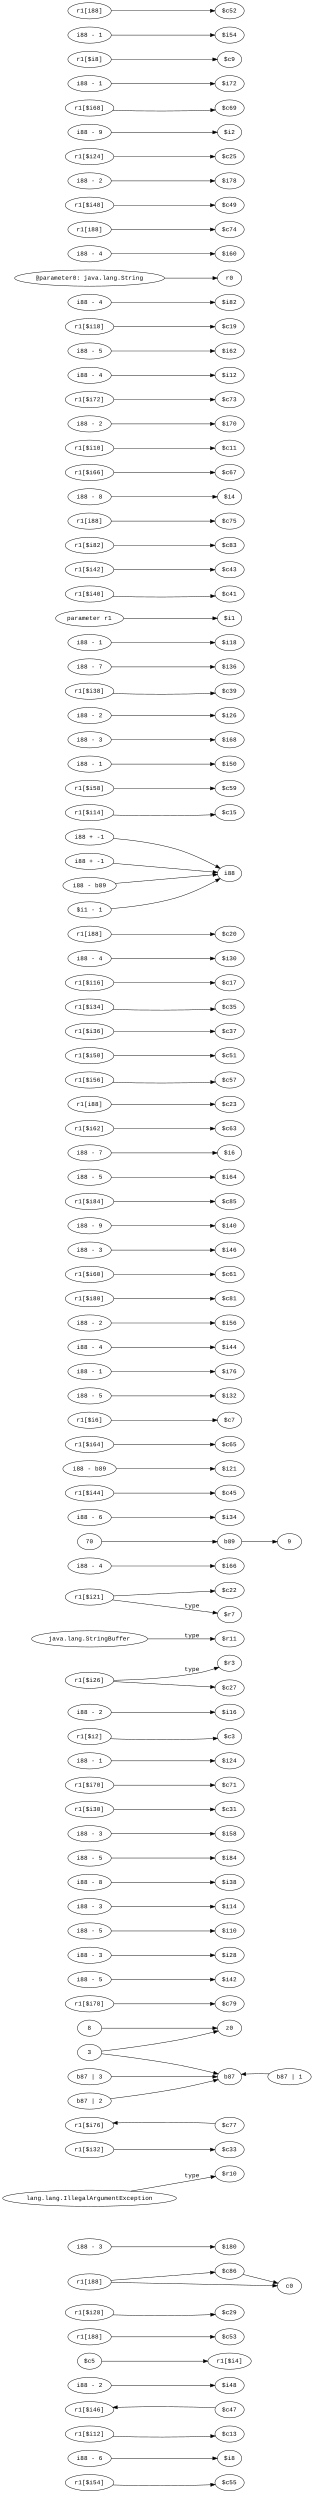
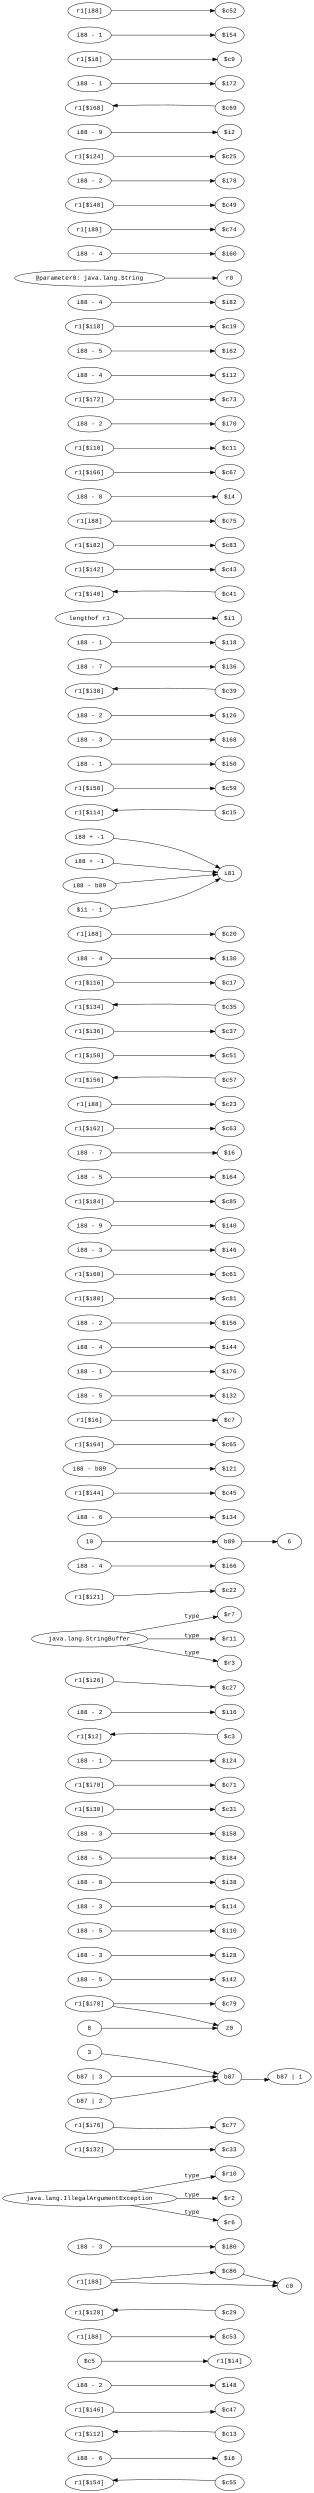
edge "r1[$i68]" -> "$c69": reversed
edge "r1[$i40]" -> "$c41": reversed
node "parameter r1": label "parameter r1" -> "lengthof r1"
edge "r1[$i38]" -> "$c39": reversed
edge "r1[$i14]" -> "$c15": reversed
node "i88": label "i88" -> "i81"
edge "r1[$i34]" -> "$c35": reversed
edge "r1[$i56]" -> "$c57": reversed
node "70": label "70" -> "10"
node "9": label "9" -> "6"
edge "r1[$i21]" -> "$r7": now "java.lang.StringBuffer" -> "$r7"
edge "r1[$i26]" -> "$r3": now "java.lang.StringBuffer" -> "$r3"
edge "r1[$i2]" -> "$c3": reversed
edge "3" -> "z0": now "r1[$i78]" -> "z0"
edge "b87 | 1" -> "b87": reversed
edge "$c77" -> "r1[$i76]": reversed
node "lang.lang.IllegalArgumentException": label "lang.lang.IllegalArgumentException" -> "java.lang.IllegalArgumentException"
node "$r2": added
node "$r6": added
edge "r1[$i28]" -> "$c29": reversed
edge "$c47" -> "r1[$i46]": reversed
edge "r1[$i12]" -> "$c13": reversed
edge "r1[$i54]" -> "$c55": reversed
